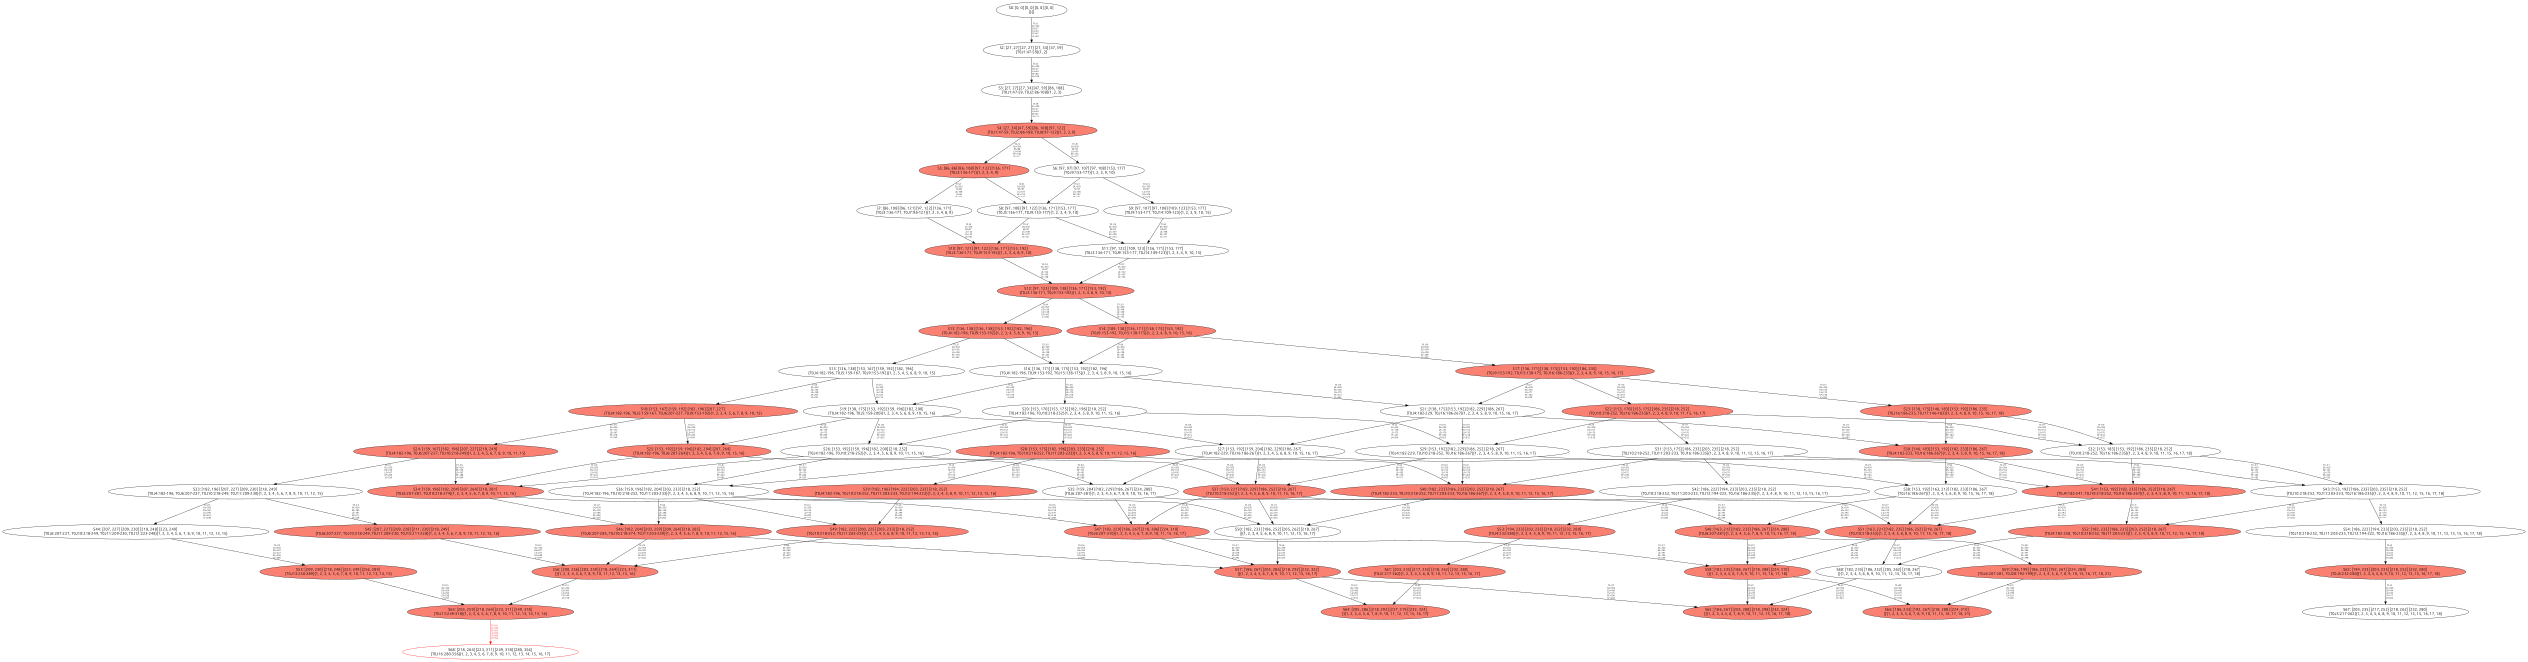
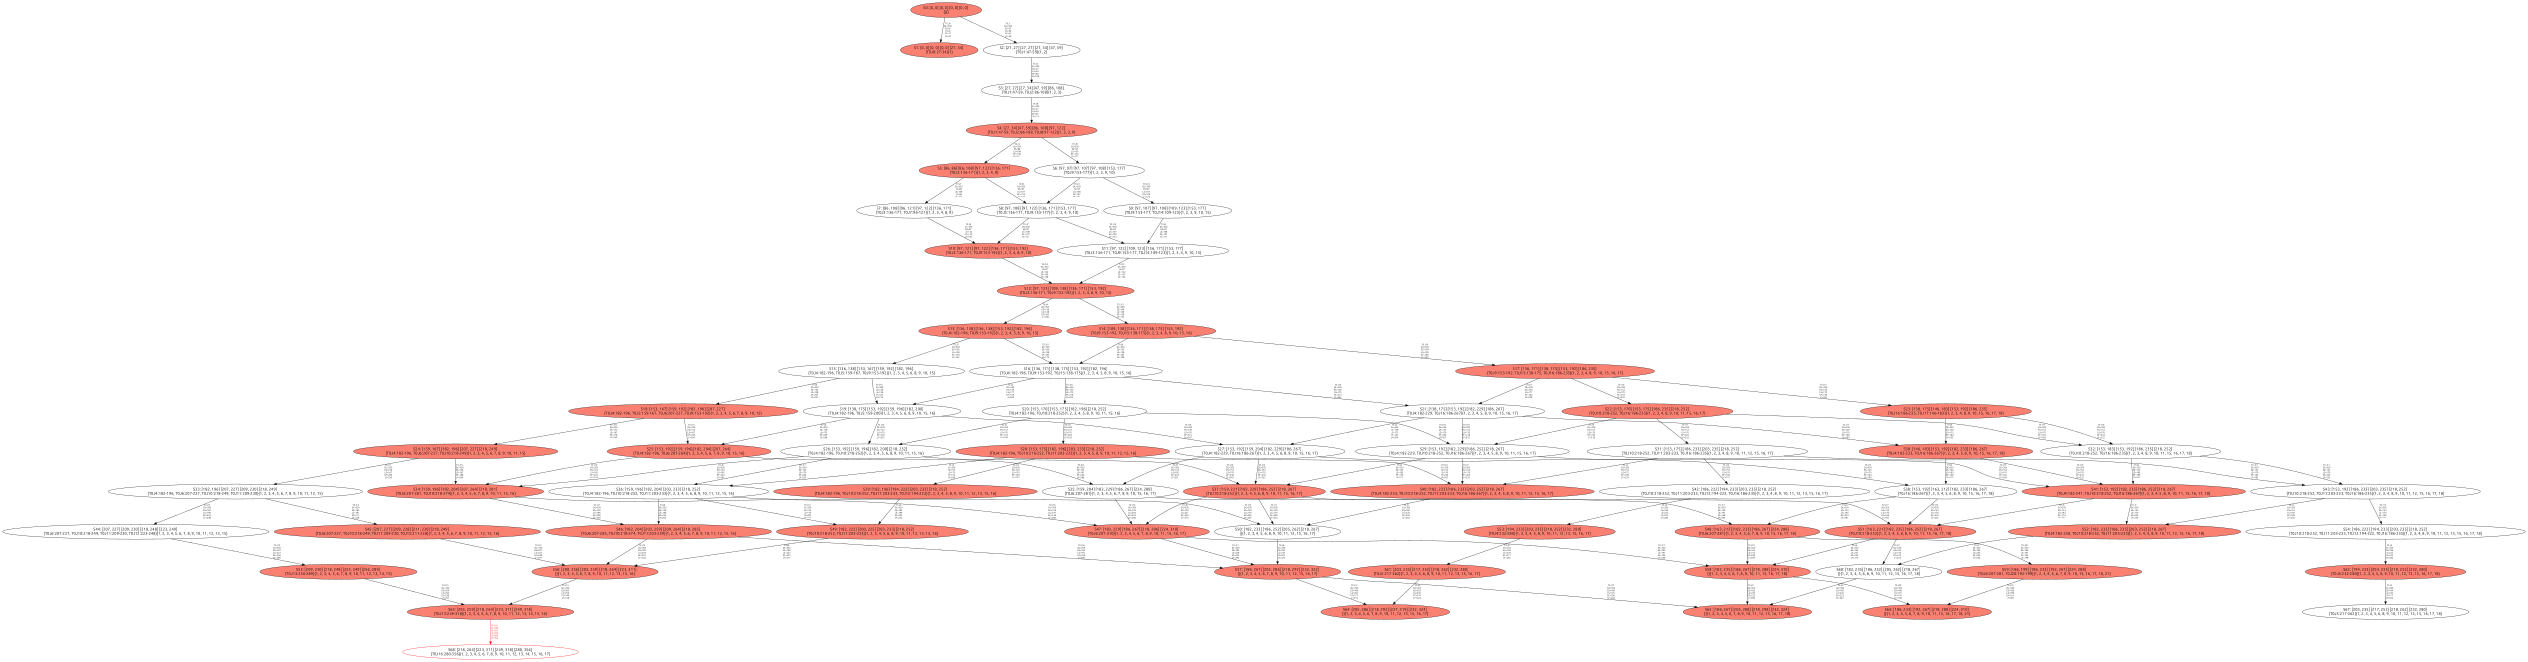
node "S0: [0, 0] [0, 0] [0, 0] [0, 0] {}{}": fillcolor white -> salmon
node "S1: [0, 0] [0, 0] [0, 0] [27, 34] {T0J0:27-34}{1}": added
